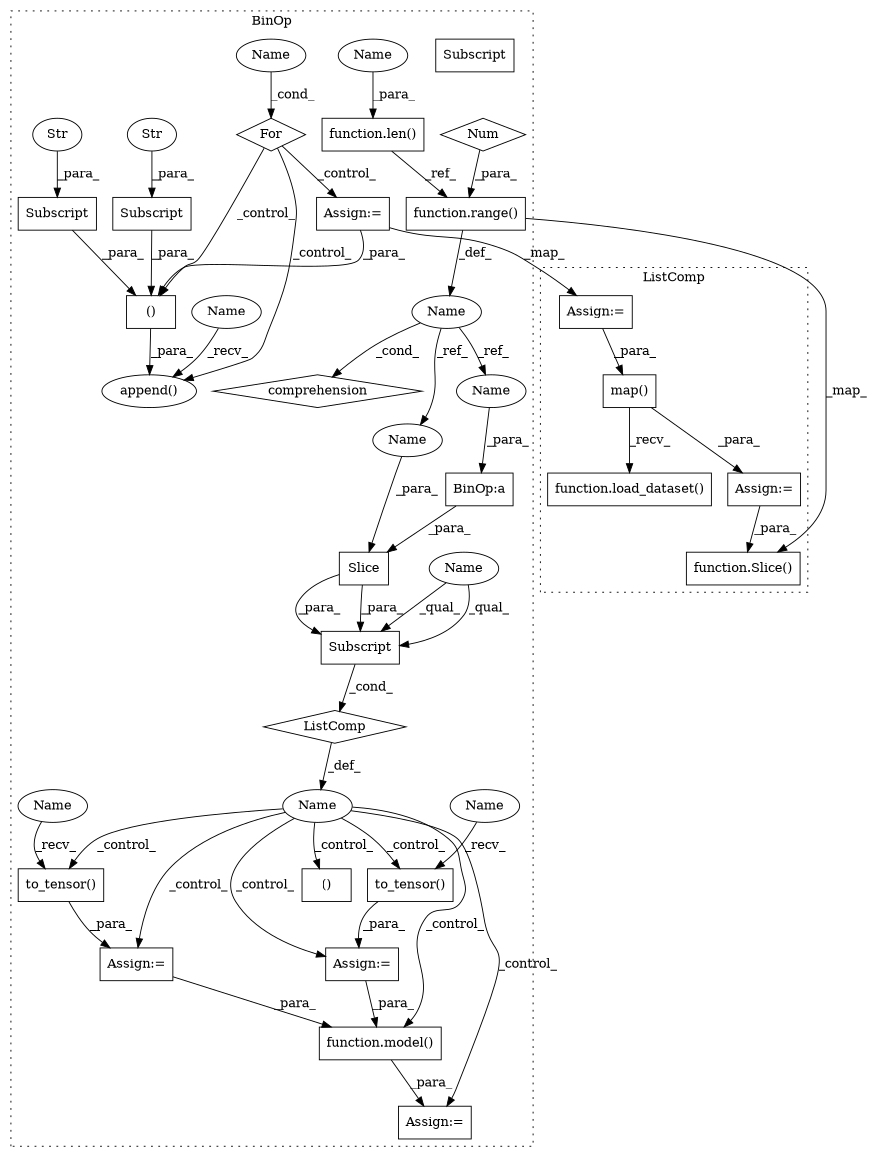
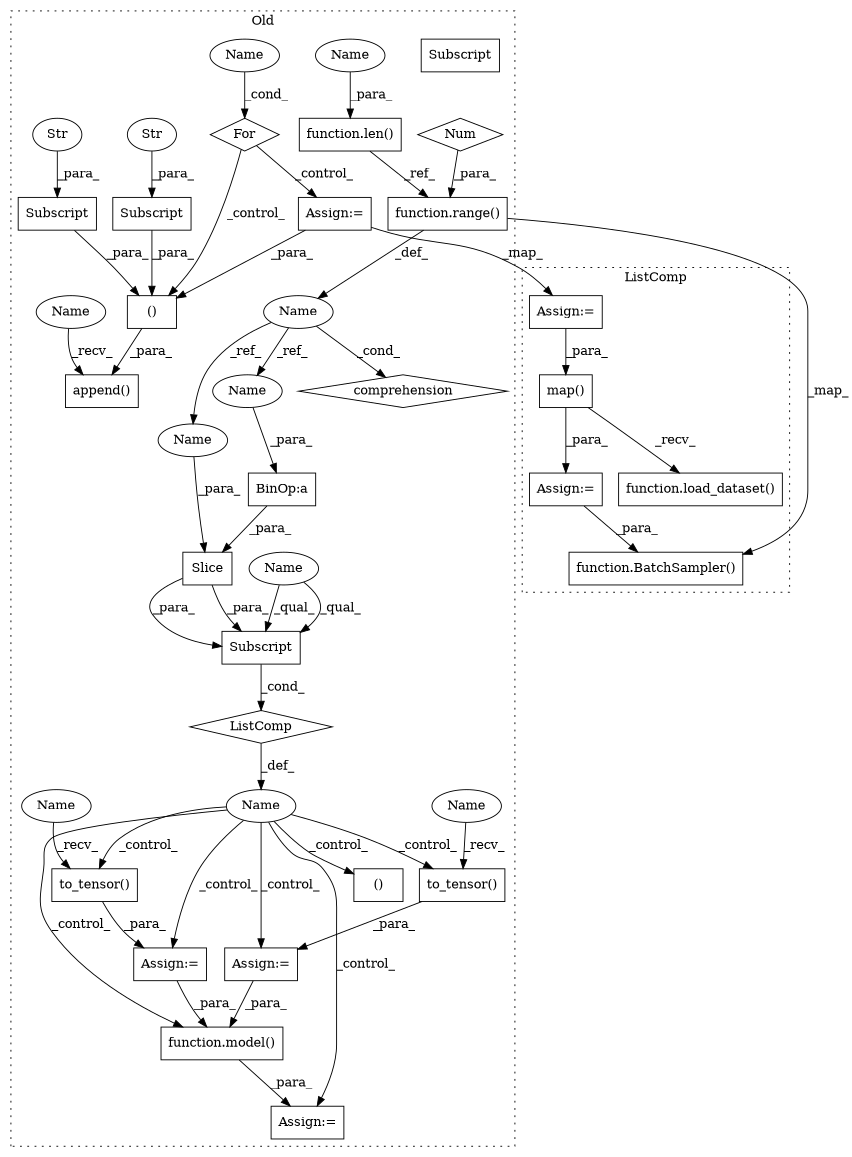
cluster "BinOp": label "BinOp" -> "Old"
edge "For" -> "append()": removed, label "_control_"
node "append()": shape ellipse -> box
node "function.Slice()": label "function.Slice()" -> "function.BatchSampler()"
